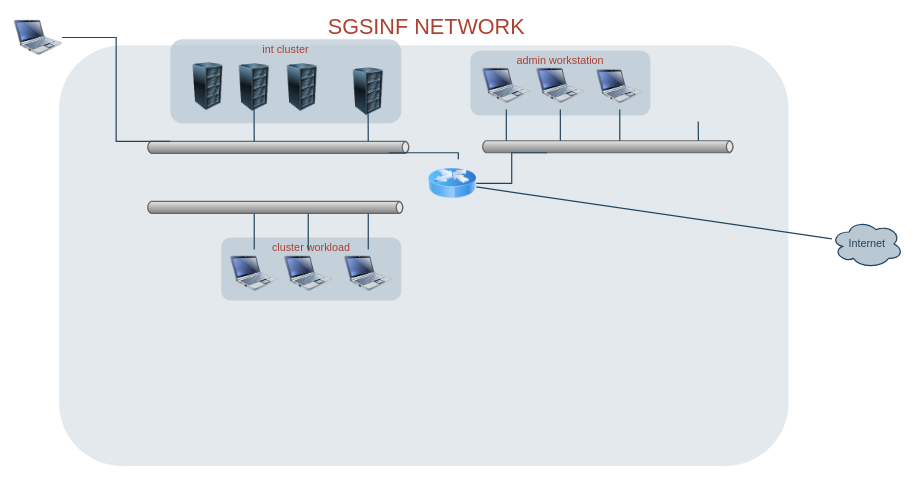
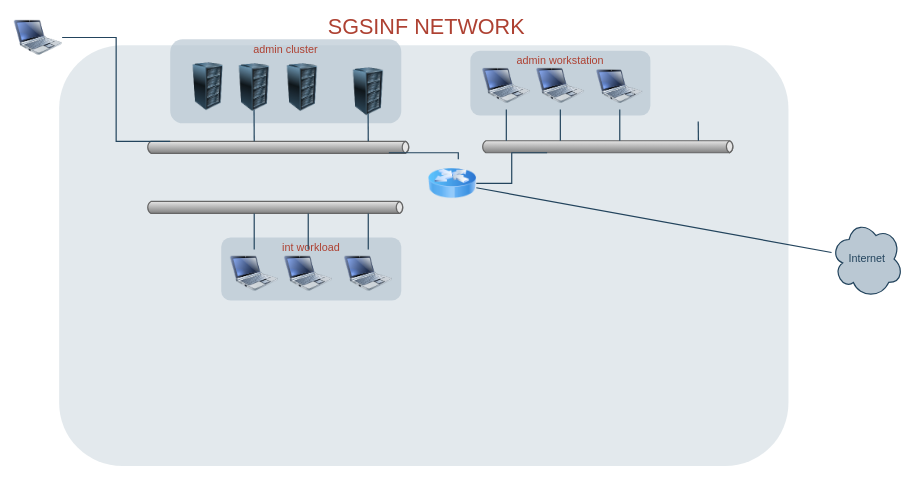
node "int cluster": label "int cluster" -> "admin cluster"
node "Internet": size 72x48 -> 72x78
node "cluster workload": label "cluster workload" -> "int workload"
